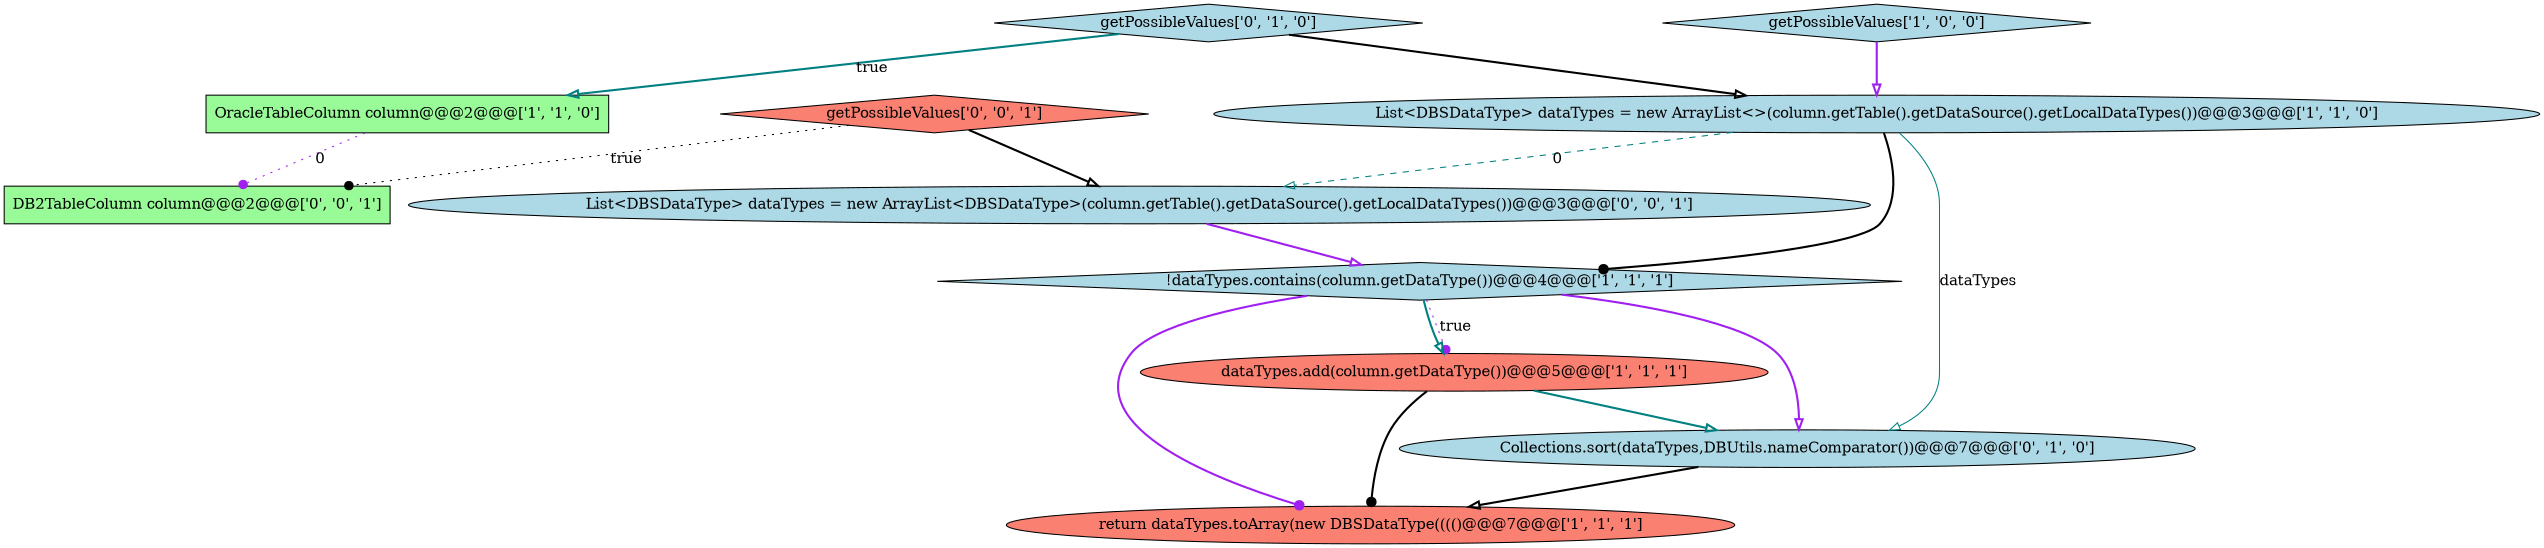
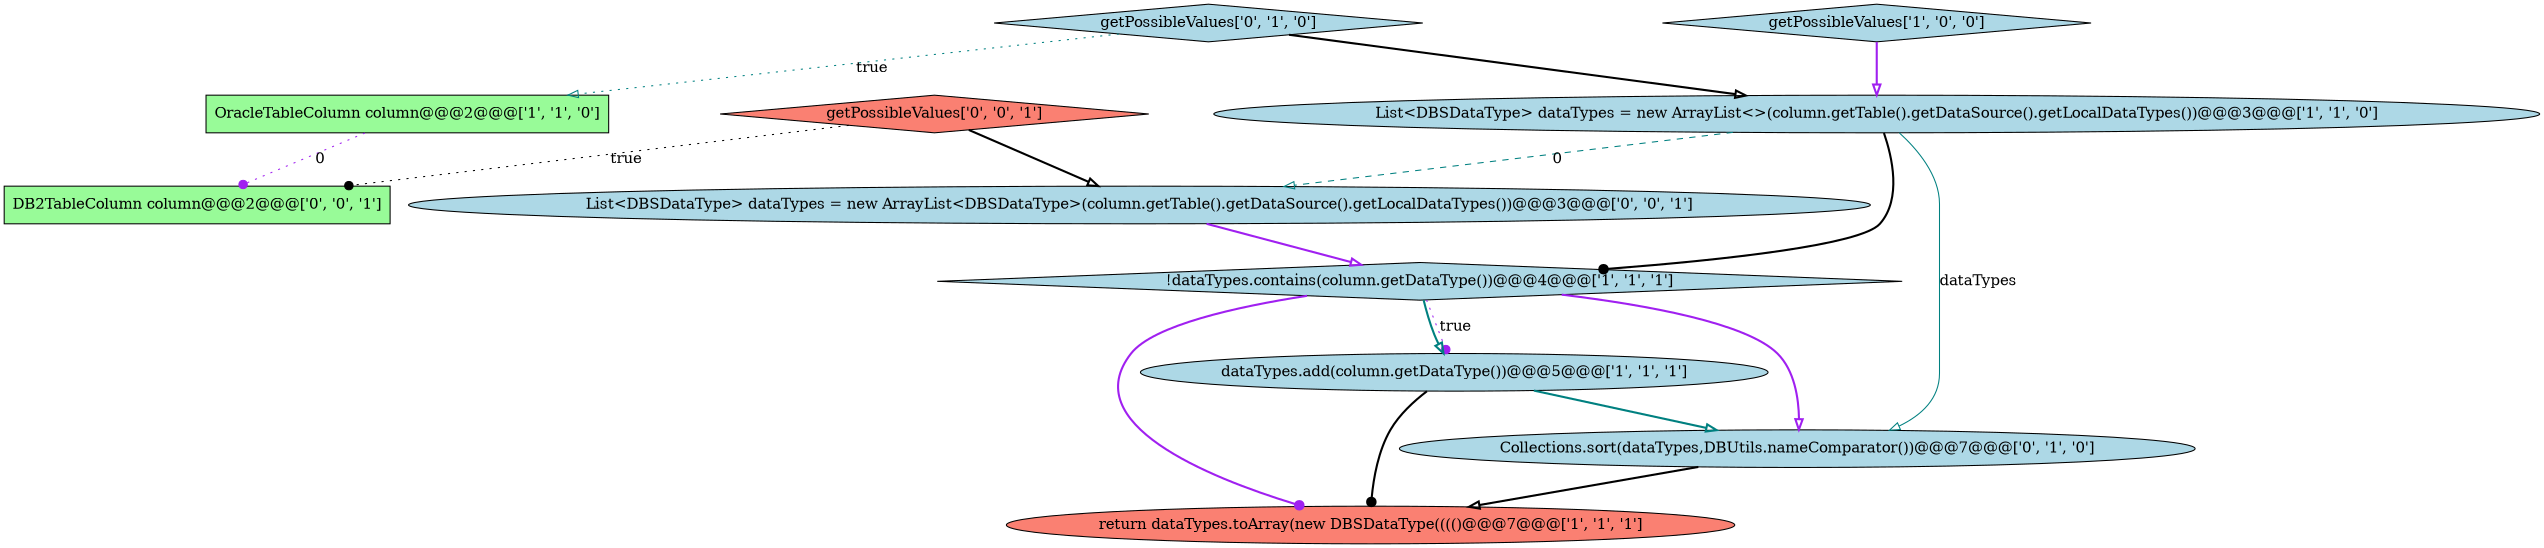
edge "getPossibleValues['0', '1', '0']" -> "OracleTableColumn column@@@2@@@['1', '1', '0']": style bold -> dotted
node "dataTypes.add(column.getDataType())@@@5@@@['1', '1', '1']": fillcolor salmon -> lightblue
